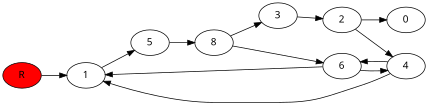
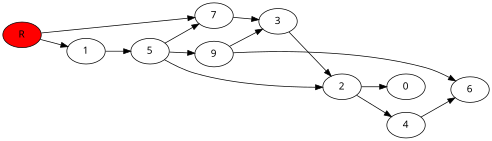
node "7": added
node "8": label "8" -> "9"
edge "6" -> "1": removed
edge "6" -> "4": removed
edge "5" -> "2": added
edge "4" -> "1": removed
